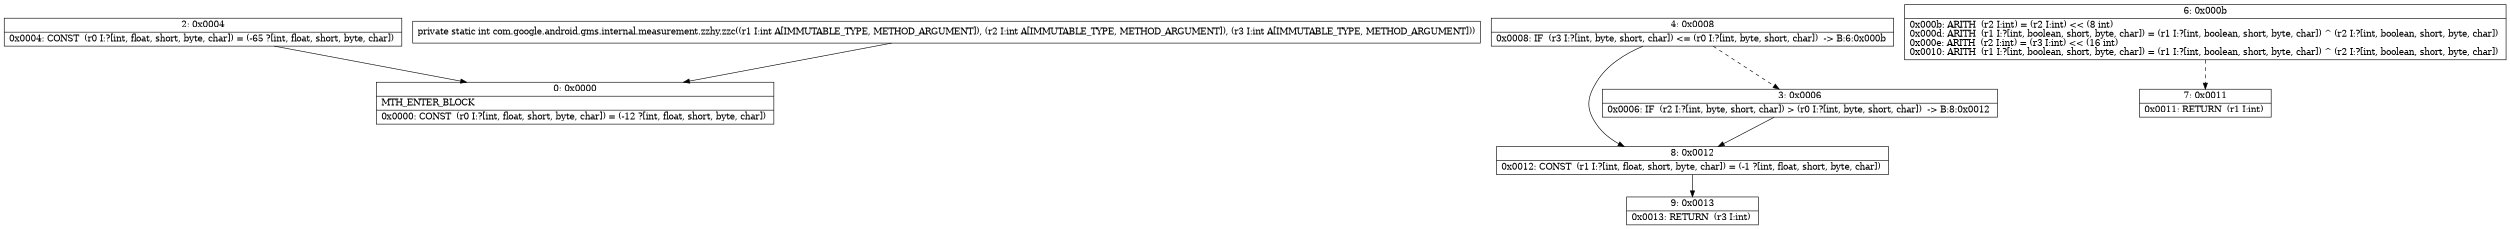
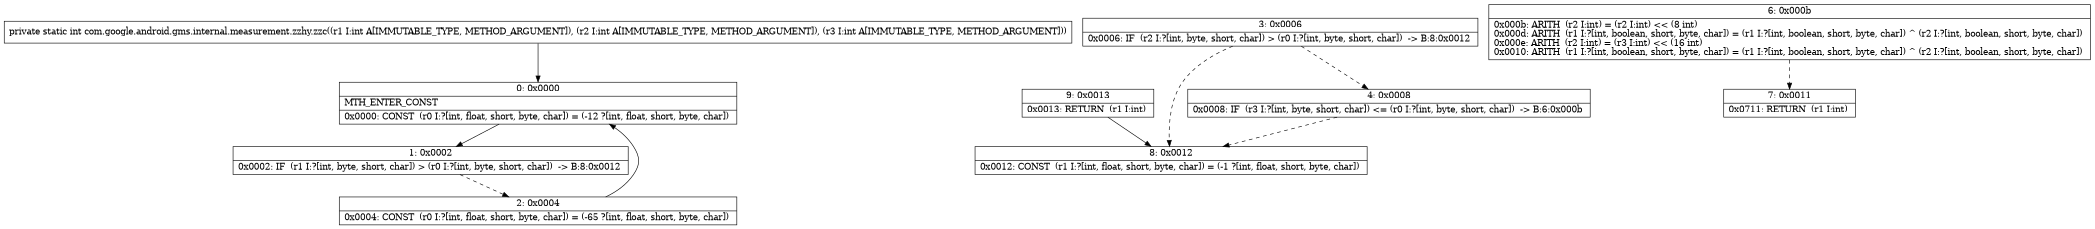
edge "4: 0x0008" -> "3: 0x0006": reversed
edge "4: 0x0008" -> "8: 0x0012": style solid -> dashed
node "0: 0x0000": text "MTH_ENTER_BLOCK" -> "MTH_ENTER_CONST"
node "7: 0x0011": text "0x0011: RETURN  (r1 I:int)" -> "0x0711: RETURN  (r1 I:int)"
edge "3: 0x0006" -> "8: 0x0012": style solid -> dashed
node "1: 0x0002": added
edge "8: 0x0012" -> "9: 0x0013": reversed
node "9: 0x0013": text "0x0013: RETURN  (r3 I:int)" -> "0x0013: RETURN  (r1 I:int)"
